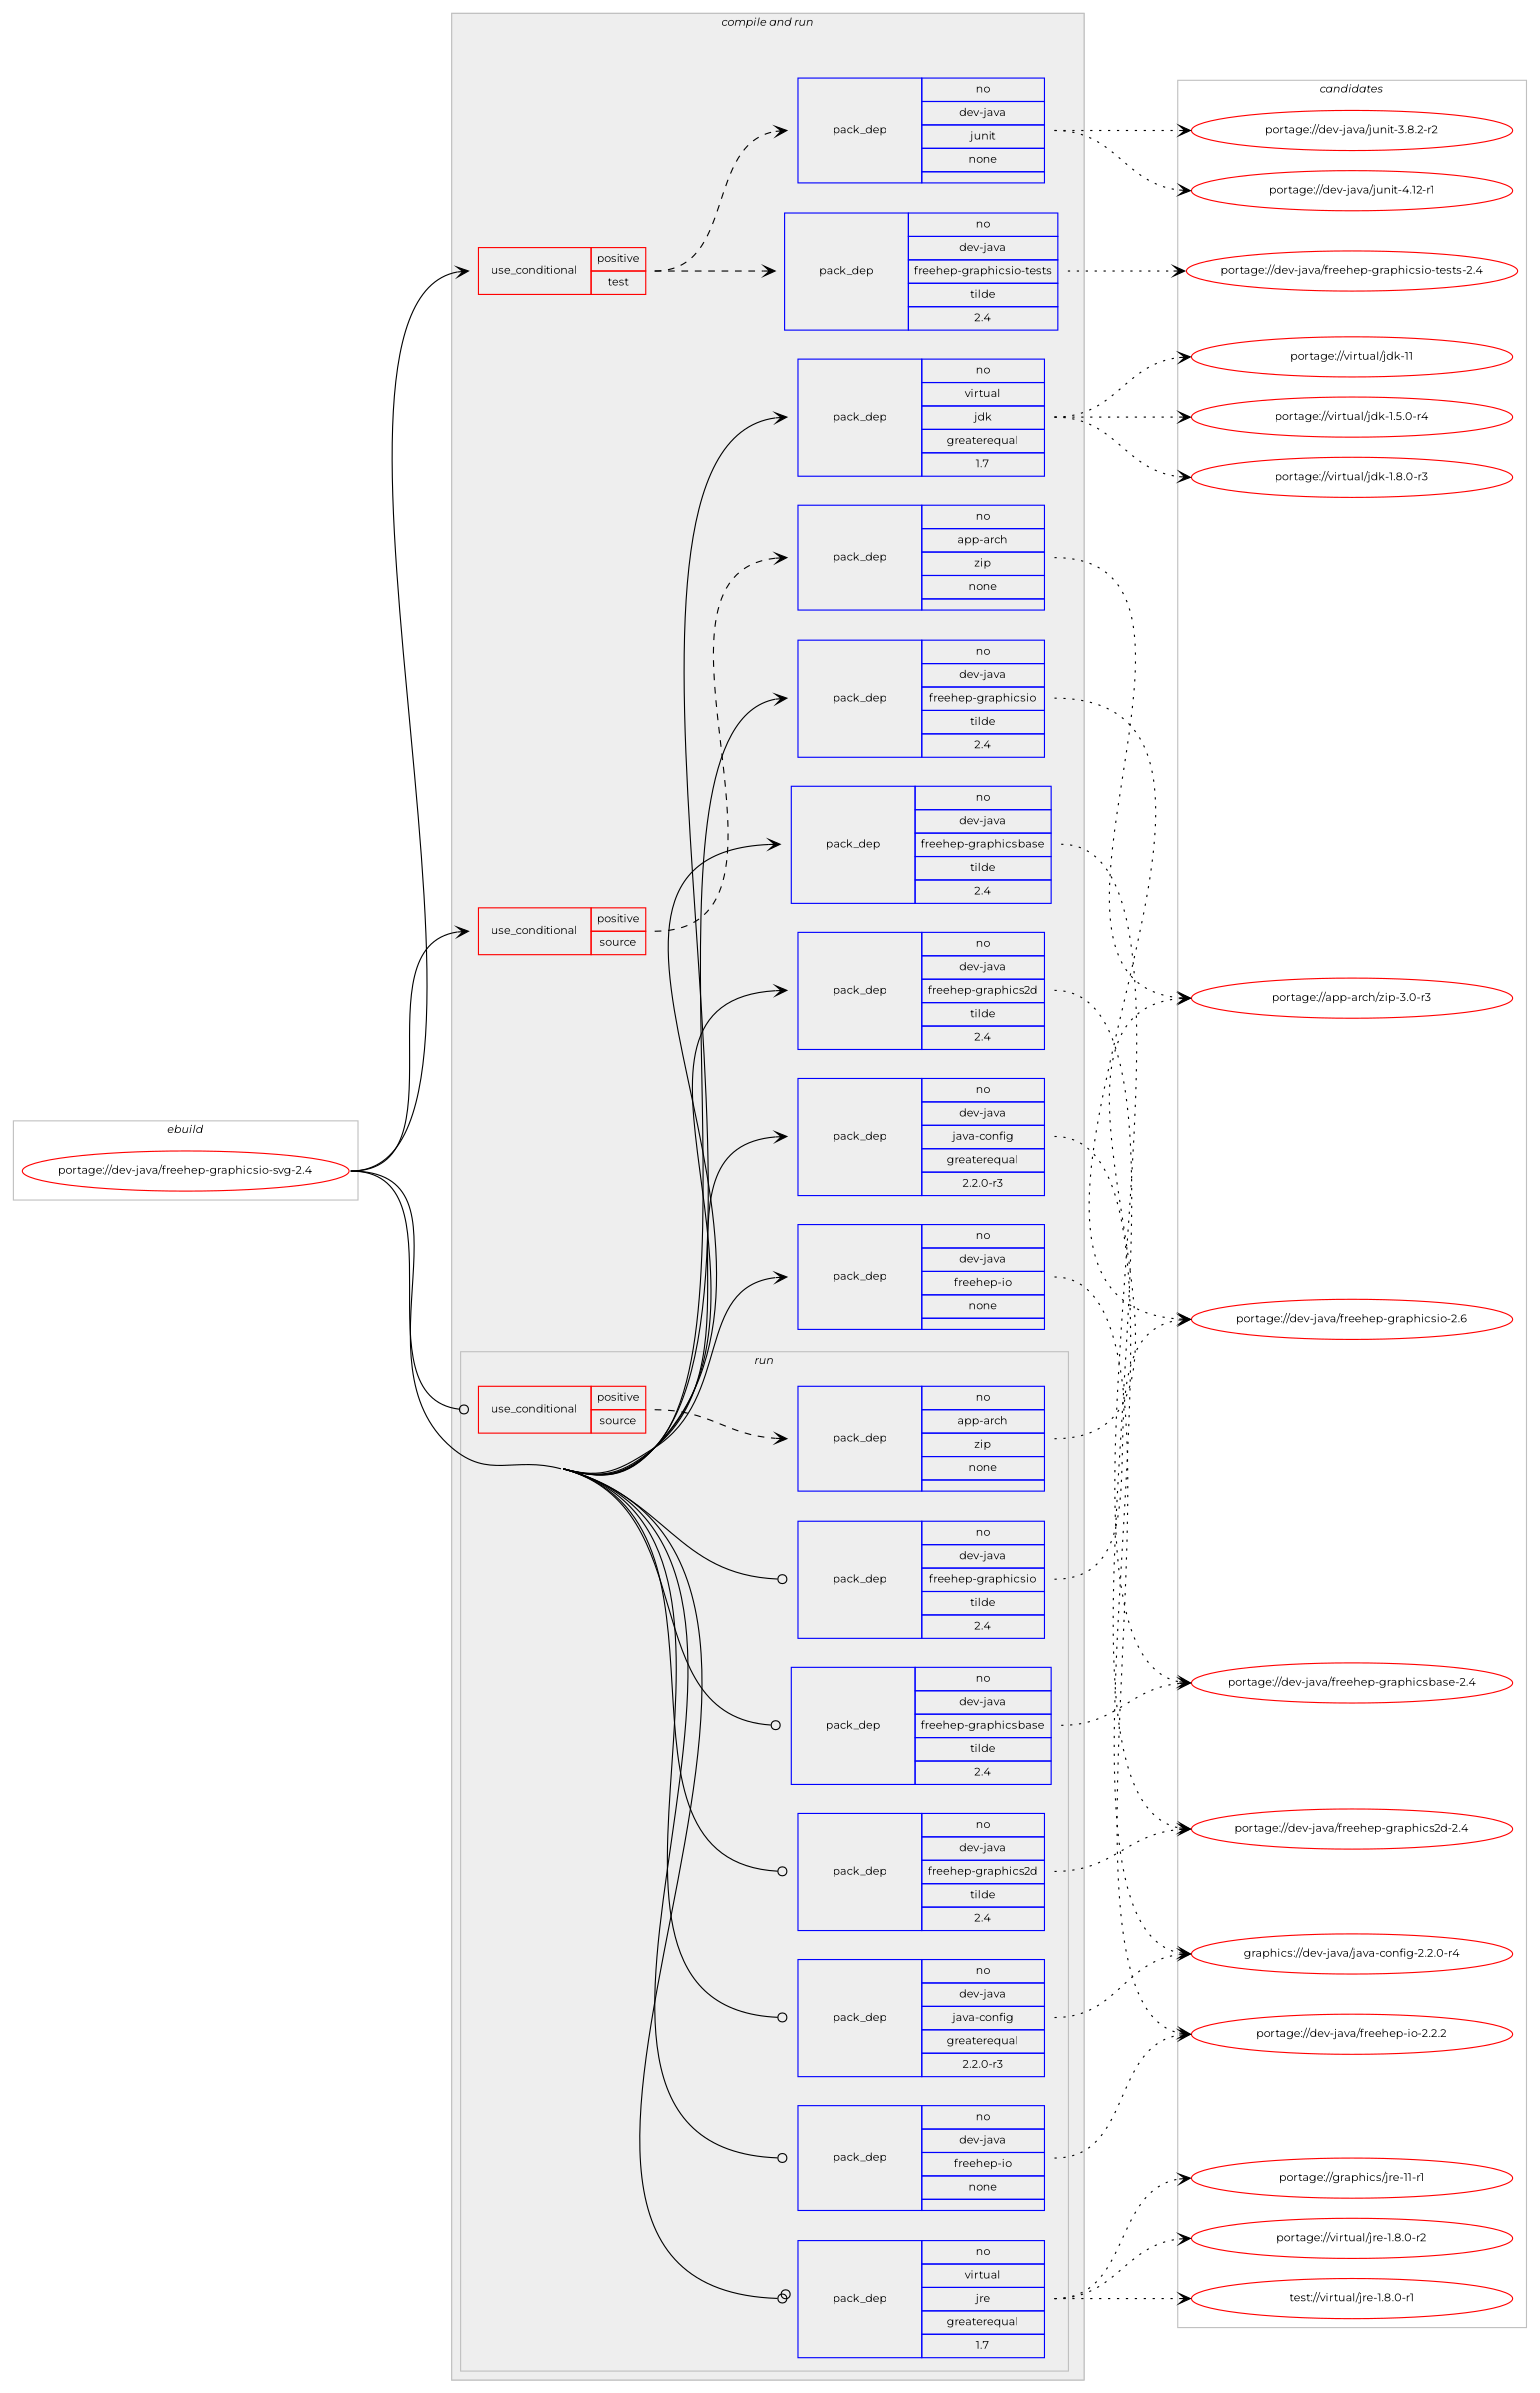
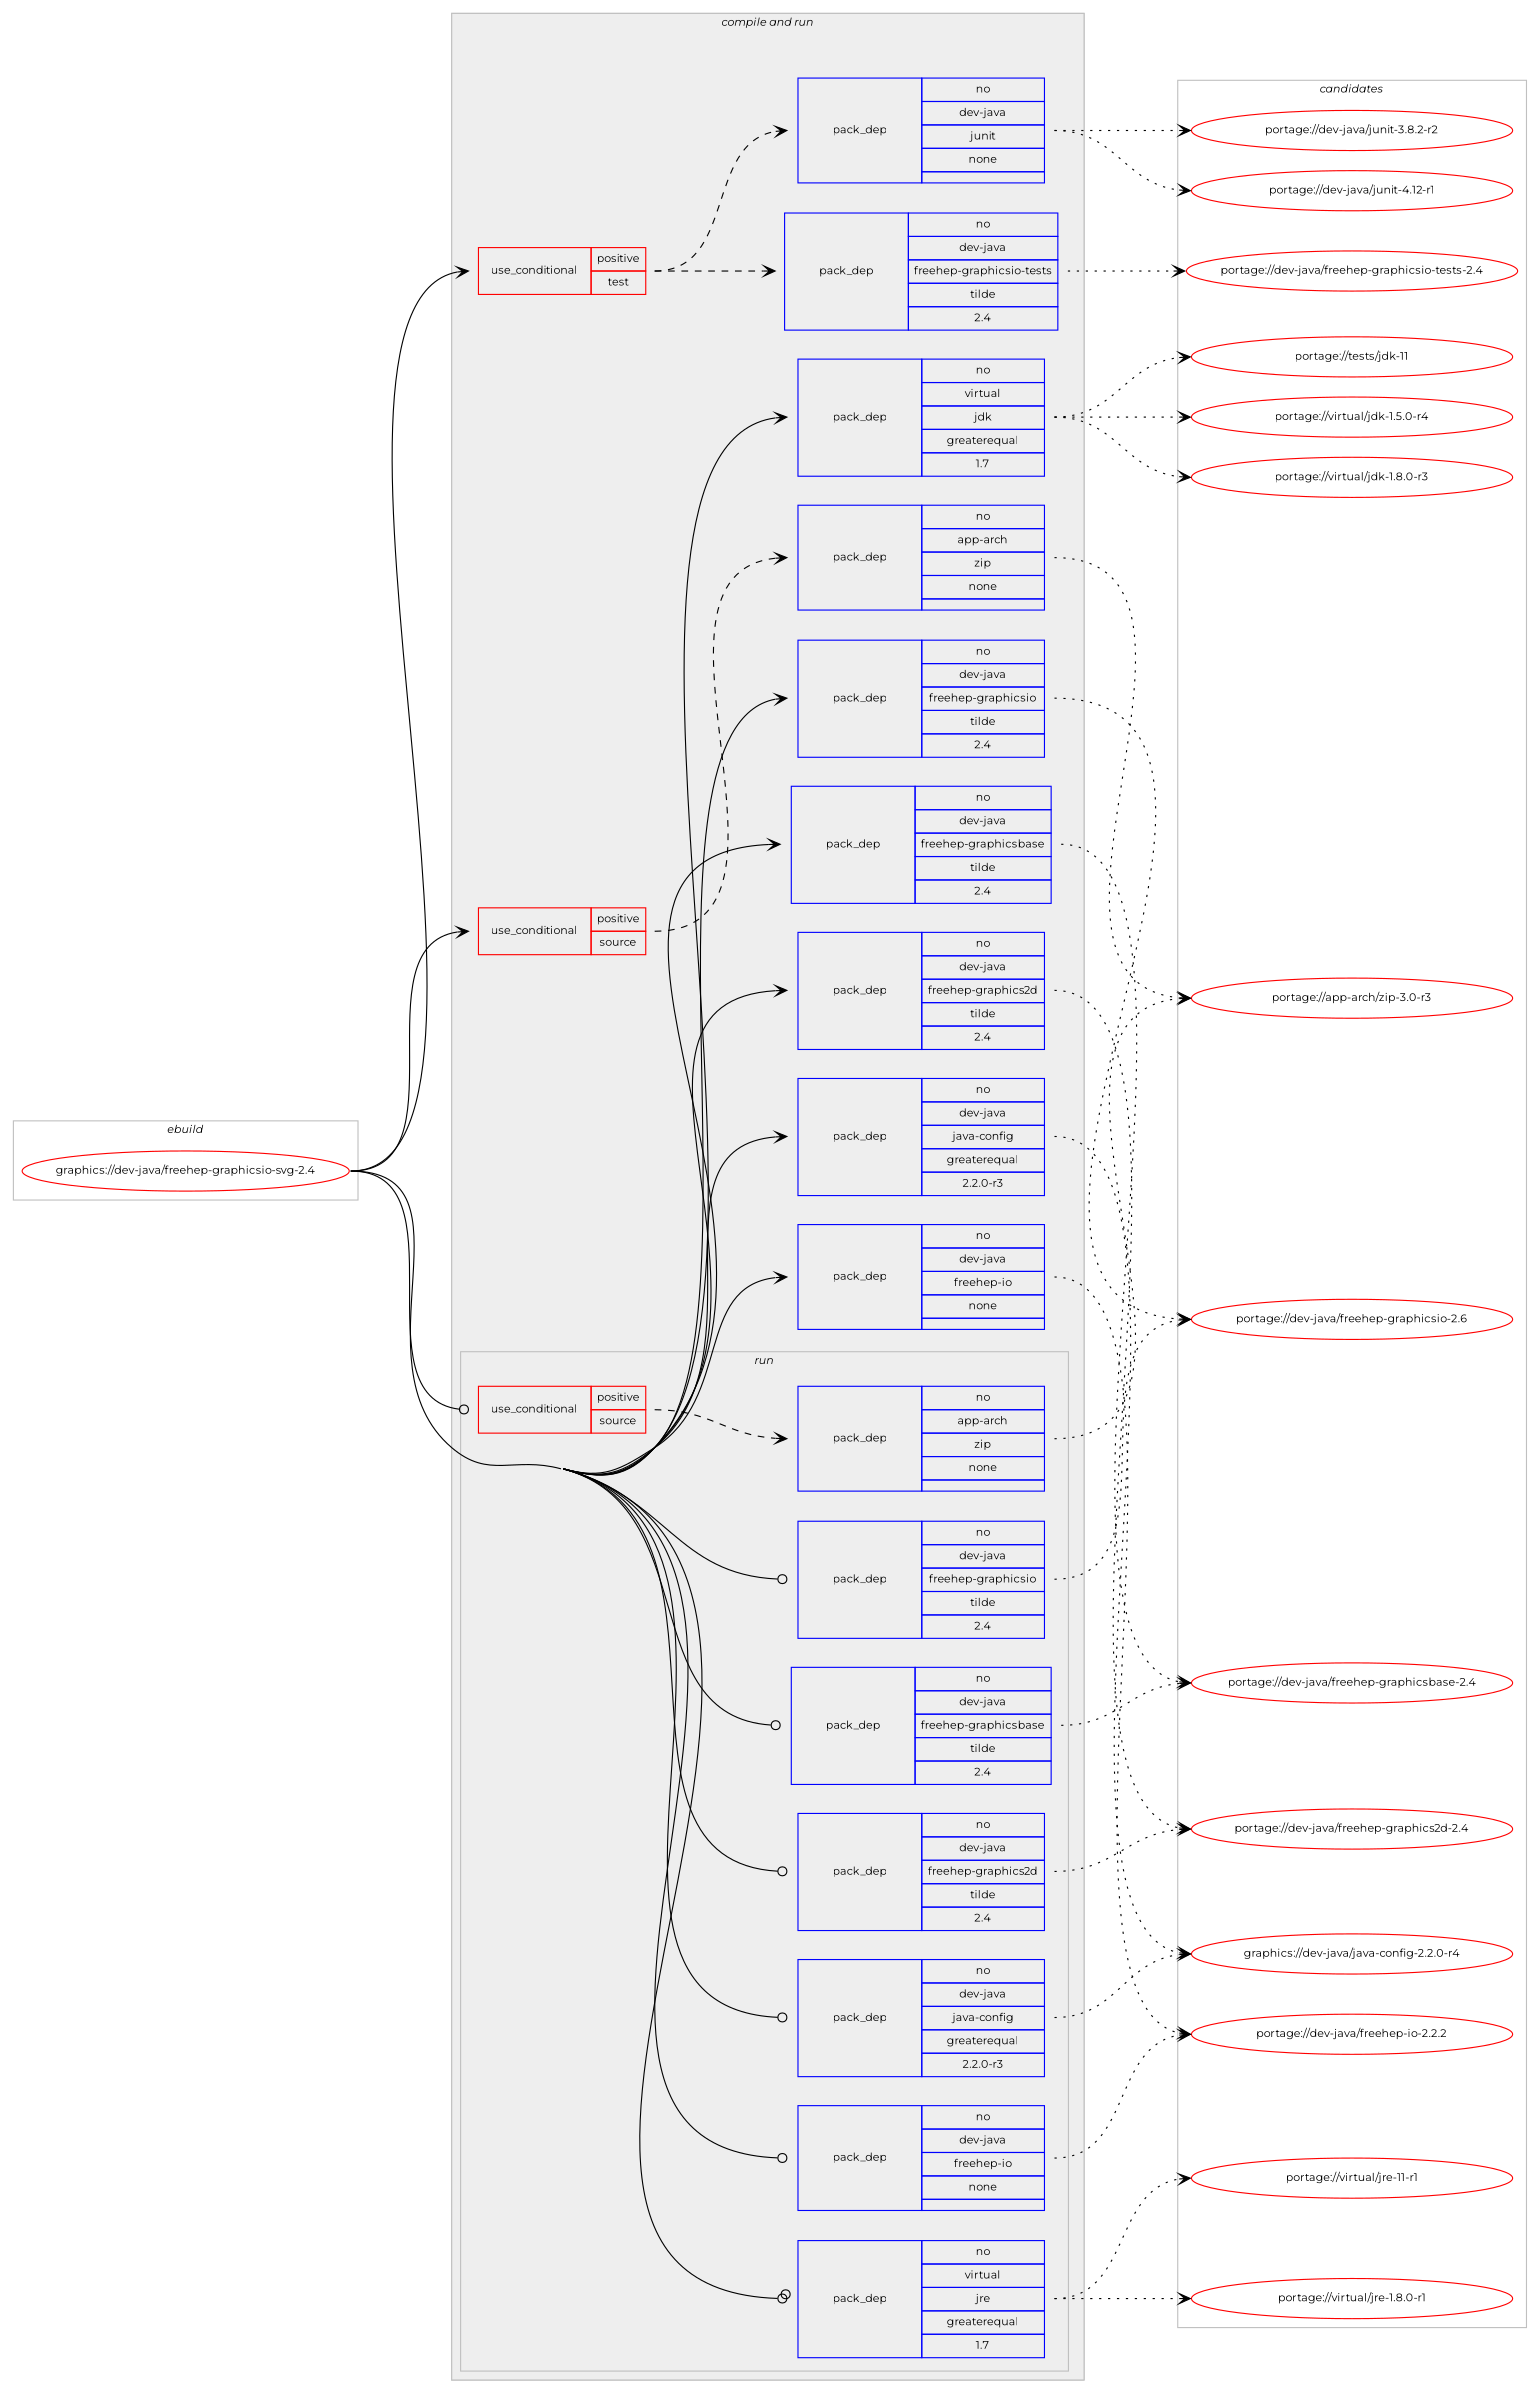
node "portage://virtual/jdk-11": label "portage://virtual/jdk-11" -> "portage://tests/jdk-11"
node "portage://dev-java/freehep-graphicsio-svg-2.4": label "portage://dev-java/freehep-graphicsio-svg-2.4" -> "graphics://dev-java/freehep-graphicsio-svg-2.4"
node "portage://graphics/jre-11-r1": label "portage://graphics/jre-11-r1" -> "portage://virtual/jre-11-r1"
node "portage://virtual/jre-1.8.0-r2": removed
node "test://virtual/jre-1.8.0-r1": label "test://virtual/jre-1.8.0-r1" -> "portage://virtual/jre-1.8.0-r1"
